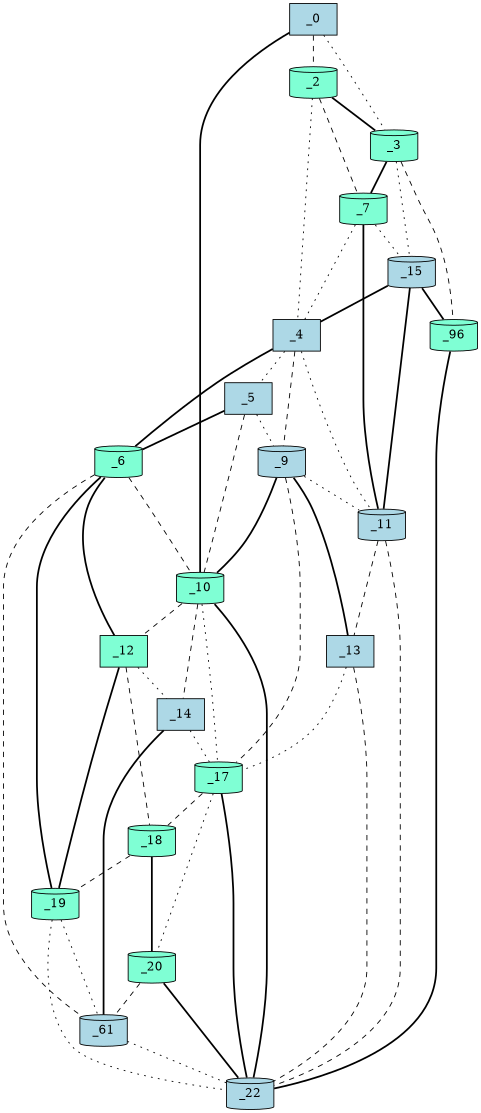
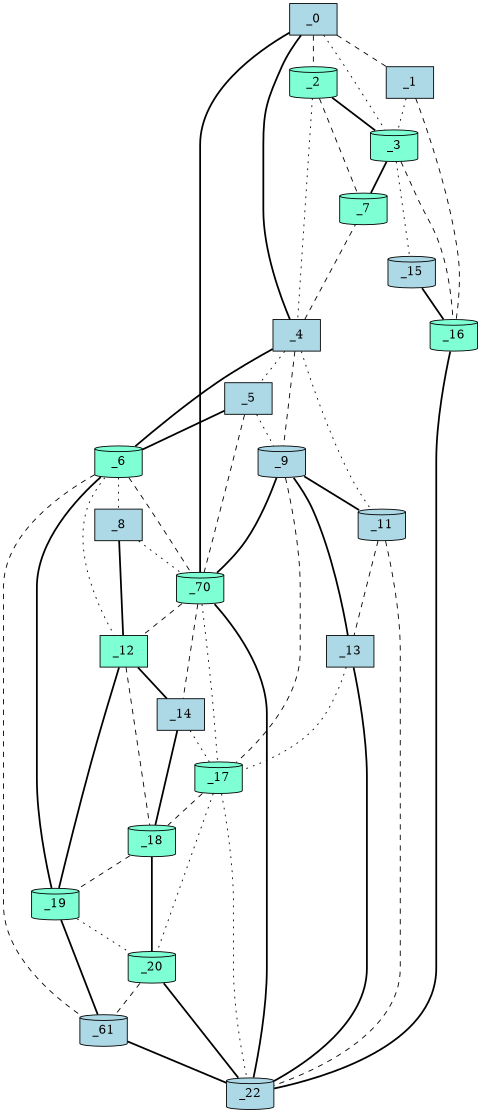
node "_1": added
edge "_7" -- "_15": removed
edge "_7" -- "_4": style dotted -> dashed
edge "_15" -- "_4": now "_0" -- "_4"
node "_96": label "_96" -> "_16"
edge "_7" -- "_11": removed
edge "_15" -- "_11": removed
edge "_9" -- "_11": style dotted -> bold
node "_8": added
edge "_6" -- "_12": style bold -> dotted
node "_10": label "_10" -> "_70"
edge "_12" -- "_14": style dotted -> bold
edge "_14" -- "_61": now "_14" -- "_18"
edge "_13" -- "_22": style dashed -> bold
edge "_17" -- "_22": style bold -> dotted
edge "_19" -- "_61": style dotted -> bold
edge "_19" -- "_22": now "_19" -- "_20"
edge "_61" -- "_22": style dotted -> bold
